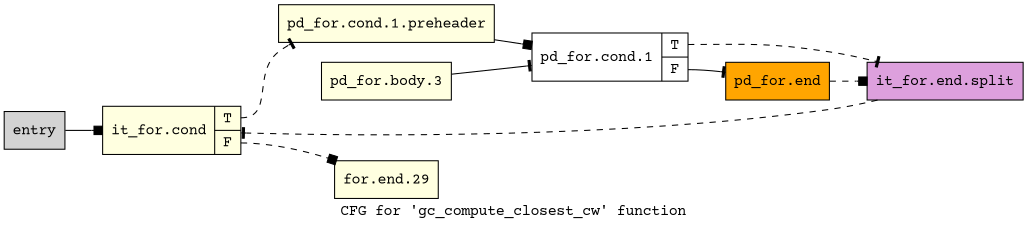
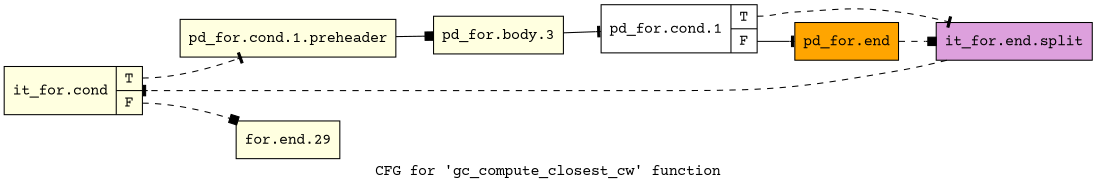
edge "pd_for.cond.1.preheader" -> "pd_for.cond.1": now "pd_for.cond.1.preheader" -> "pd_for.body.3"
node "entry": removed
